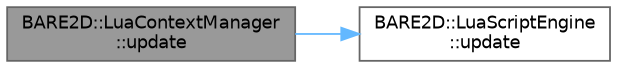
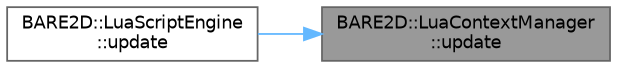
edge "BARE2D::LuaContextManager ::update" -> "BARE2D::LuaScriptEngine ::update": reversed
